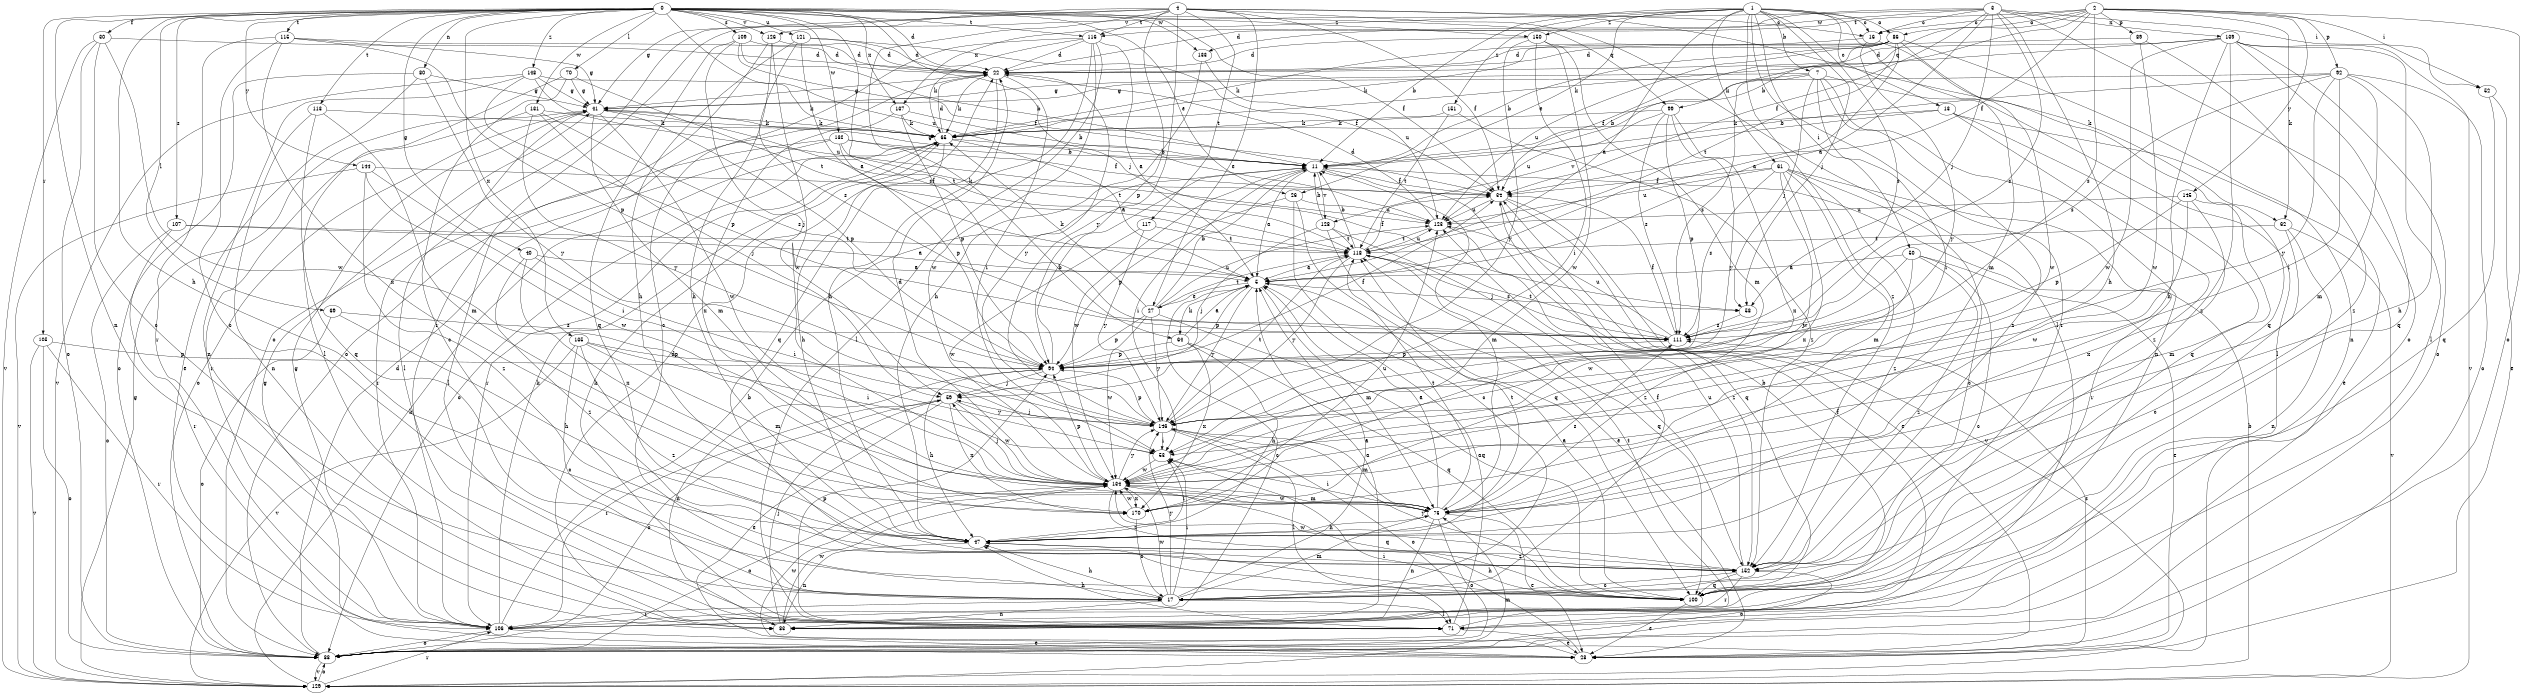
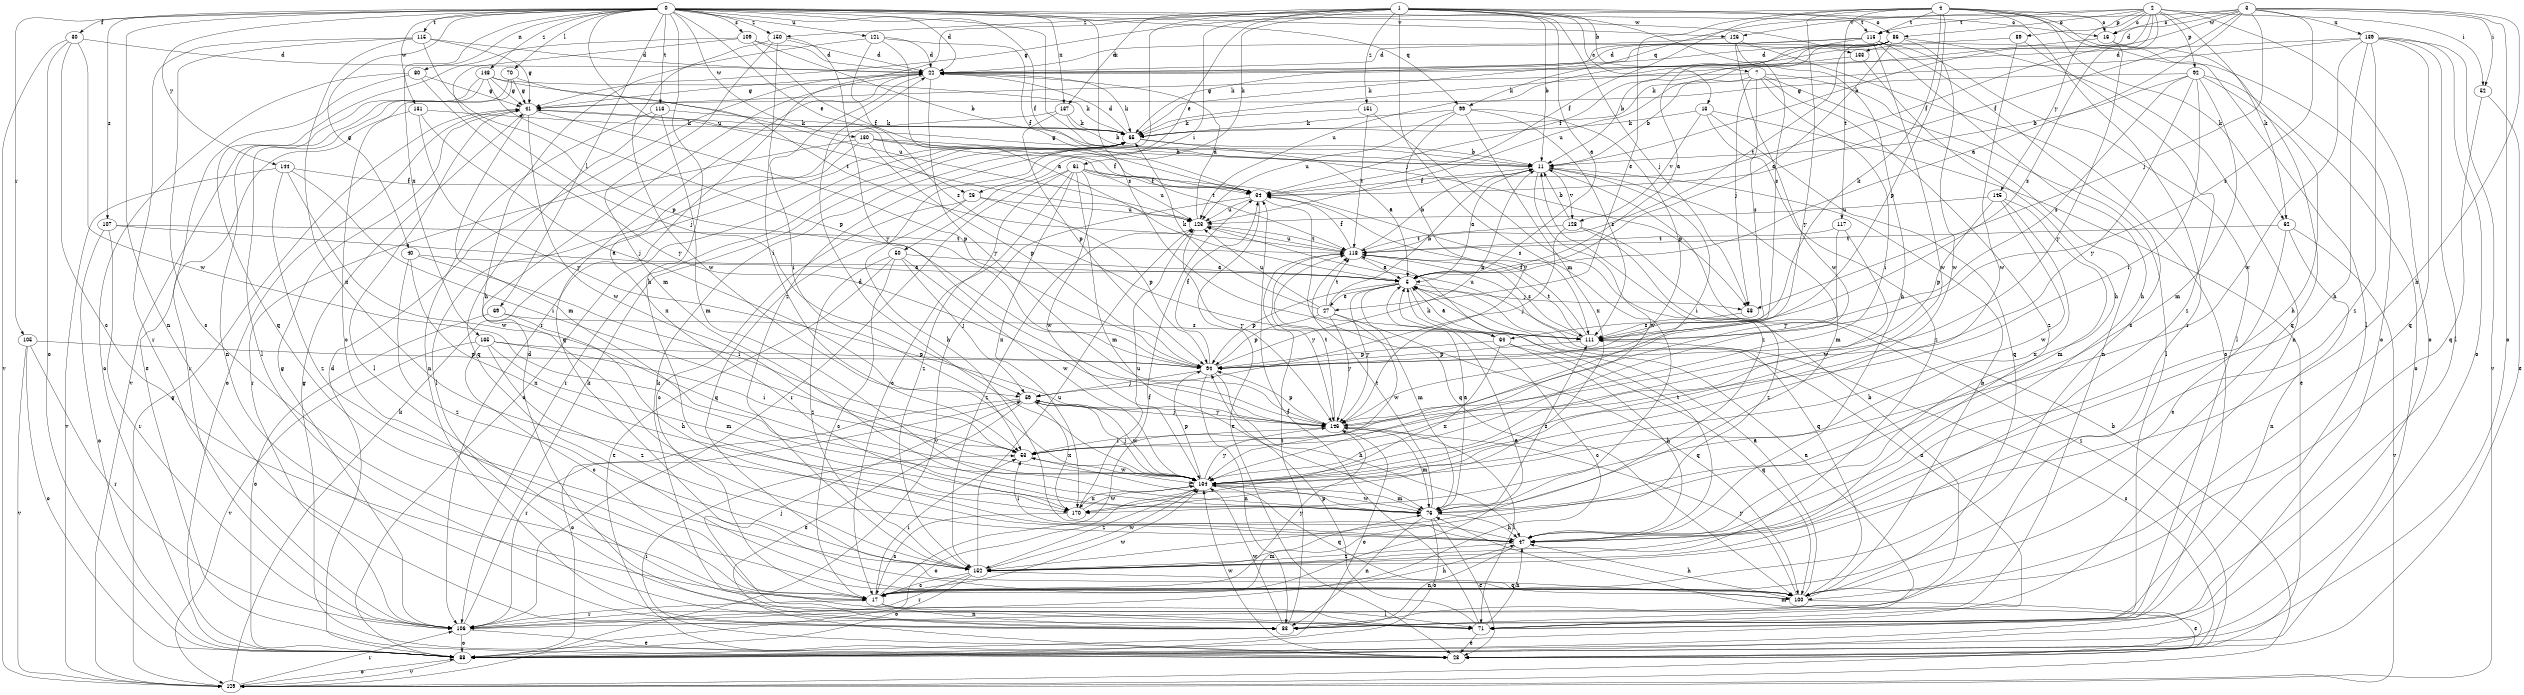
edge "41" -> "118": removed, label "t"
edge "131" -> "111": removed, label "s"
edge "123" -> "146": added, label "y"
edge "128" -> "28": label "e" -> "z"
